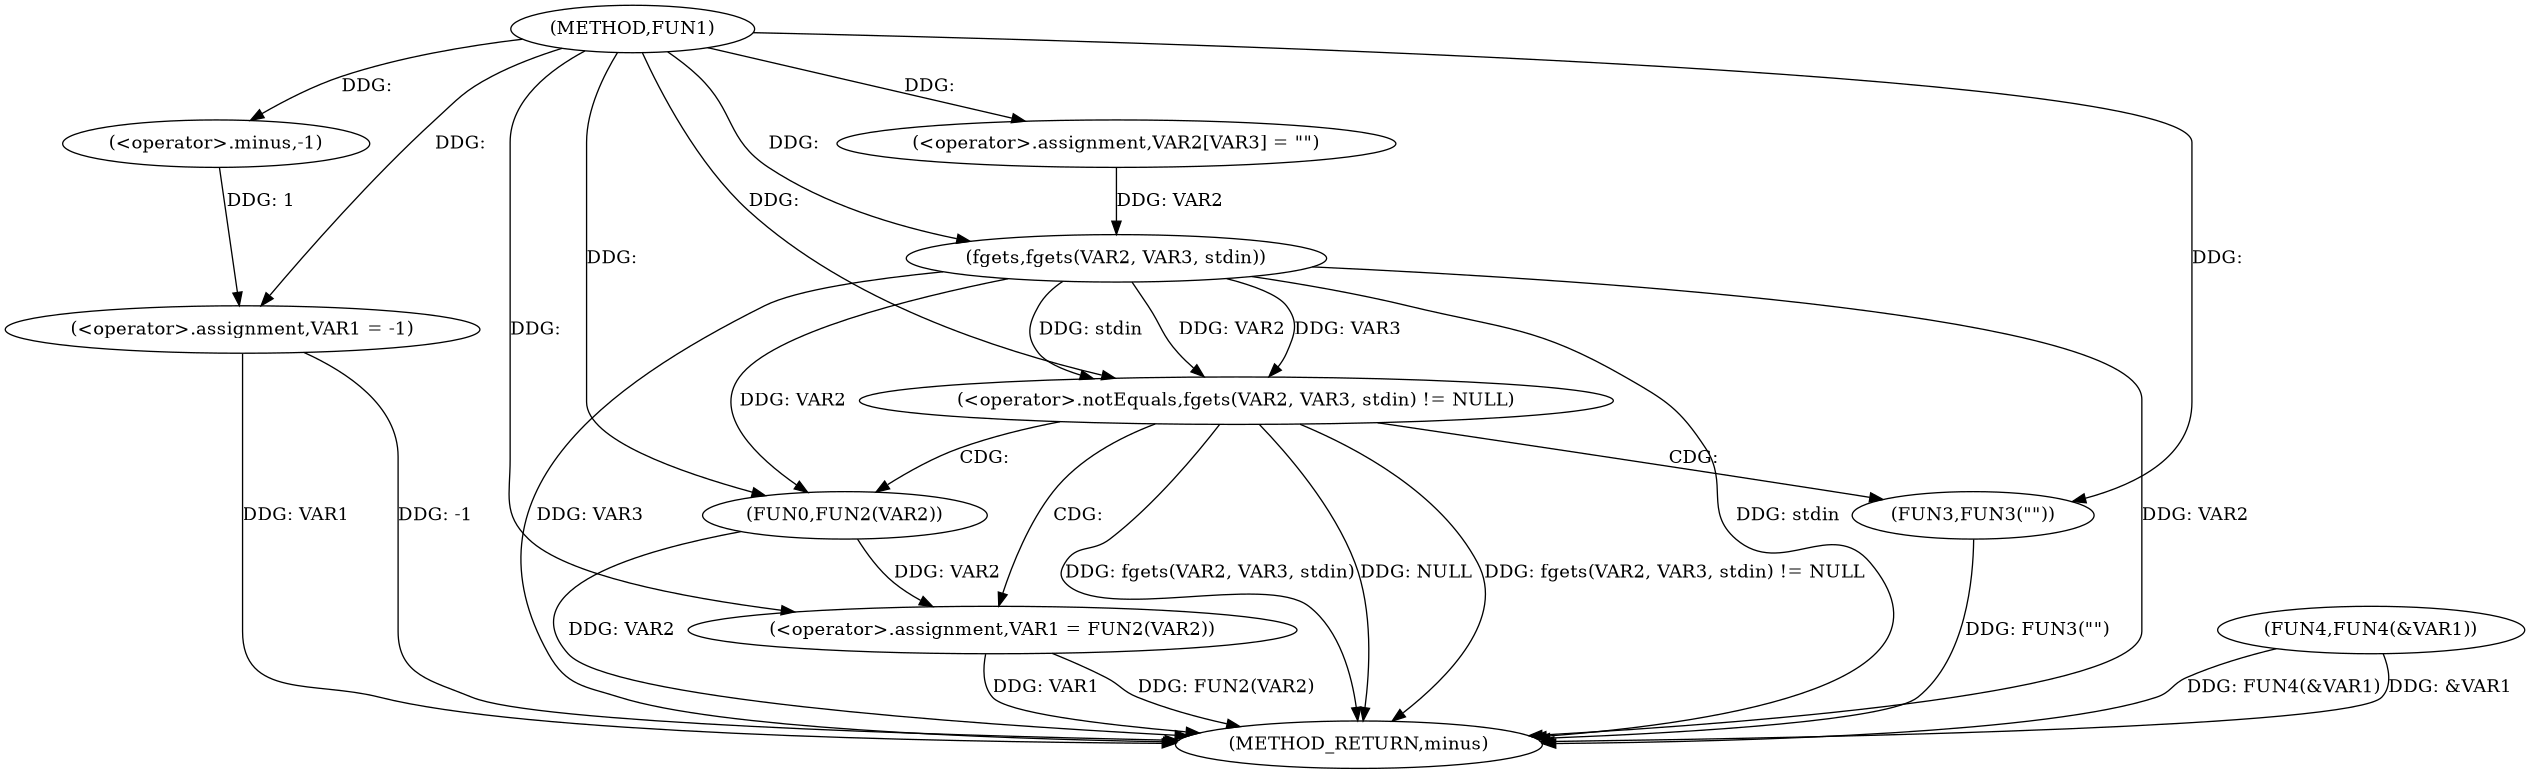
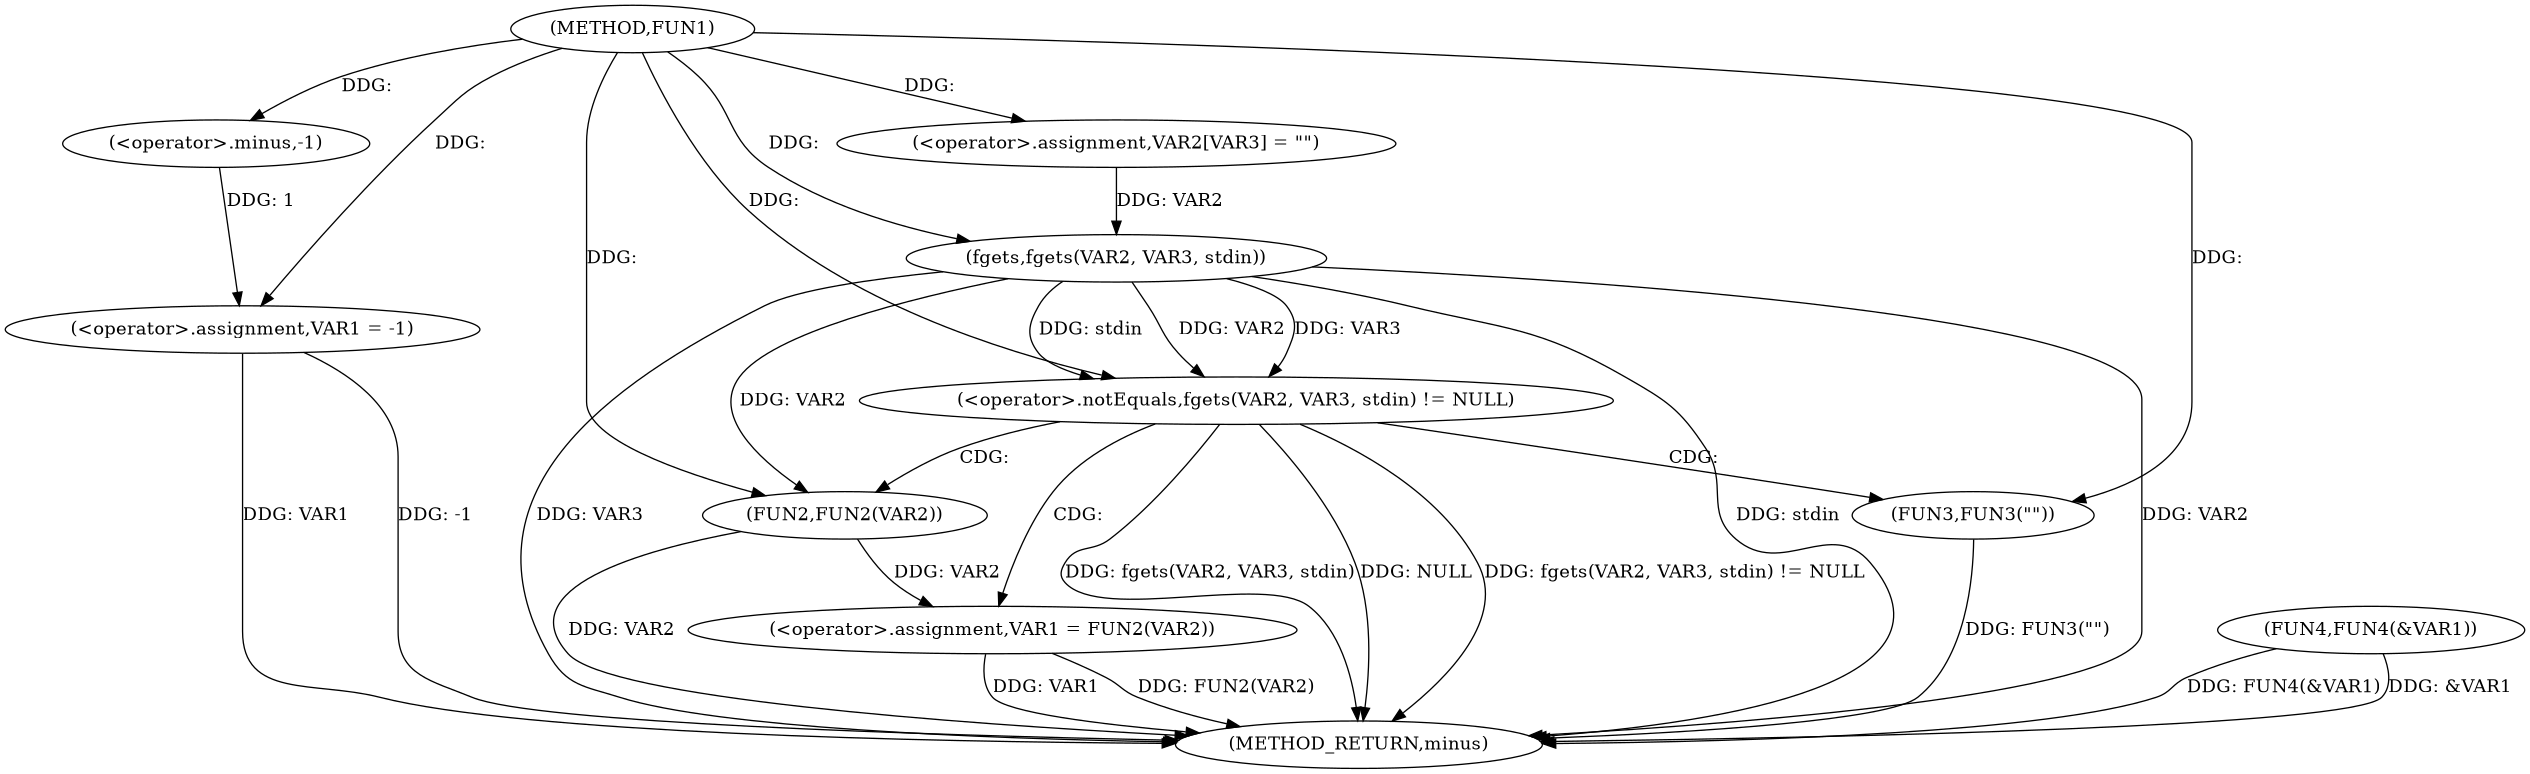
edge "(METHOD,FUN1)" -> "(<operator>.assignment,VAR1 = FUN2(VAR2))": removed, label "DDG:"
node "(FUN0,FUN2(VAR2))": label "(FUN0,FUN2(VAR2))" -> "(FUN2,FUN2(VAR2))"
